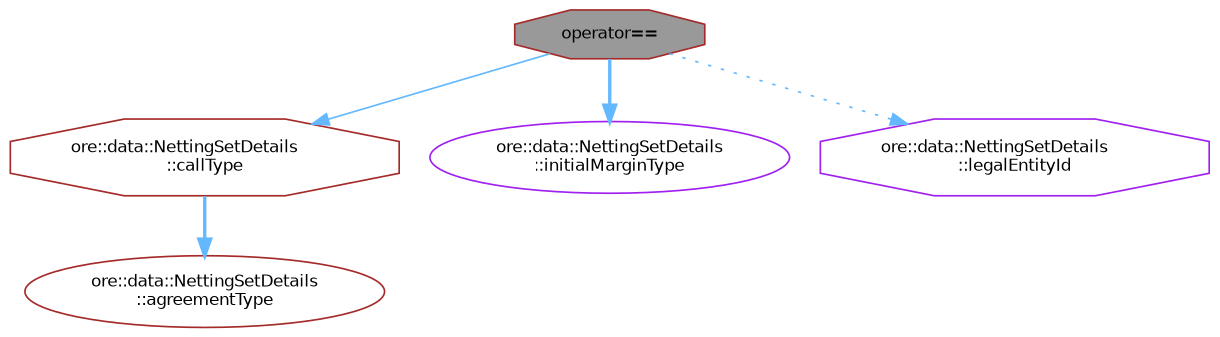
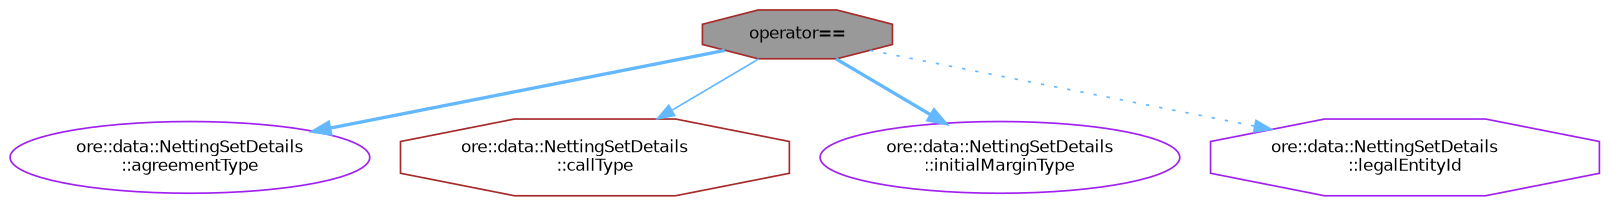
edge "ore::data::NettingSetDetails ::callType" -> "ore::data::NettingSetDetails ::agreementType": now "operator==" -> "ore::data::NettingSetDetails ::agreementType"
node "ore::data::NettingSetDetails ::agreementType": color brown -> purple
